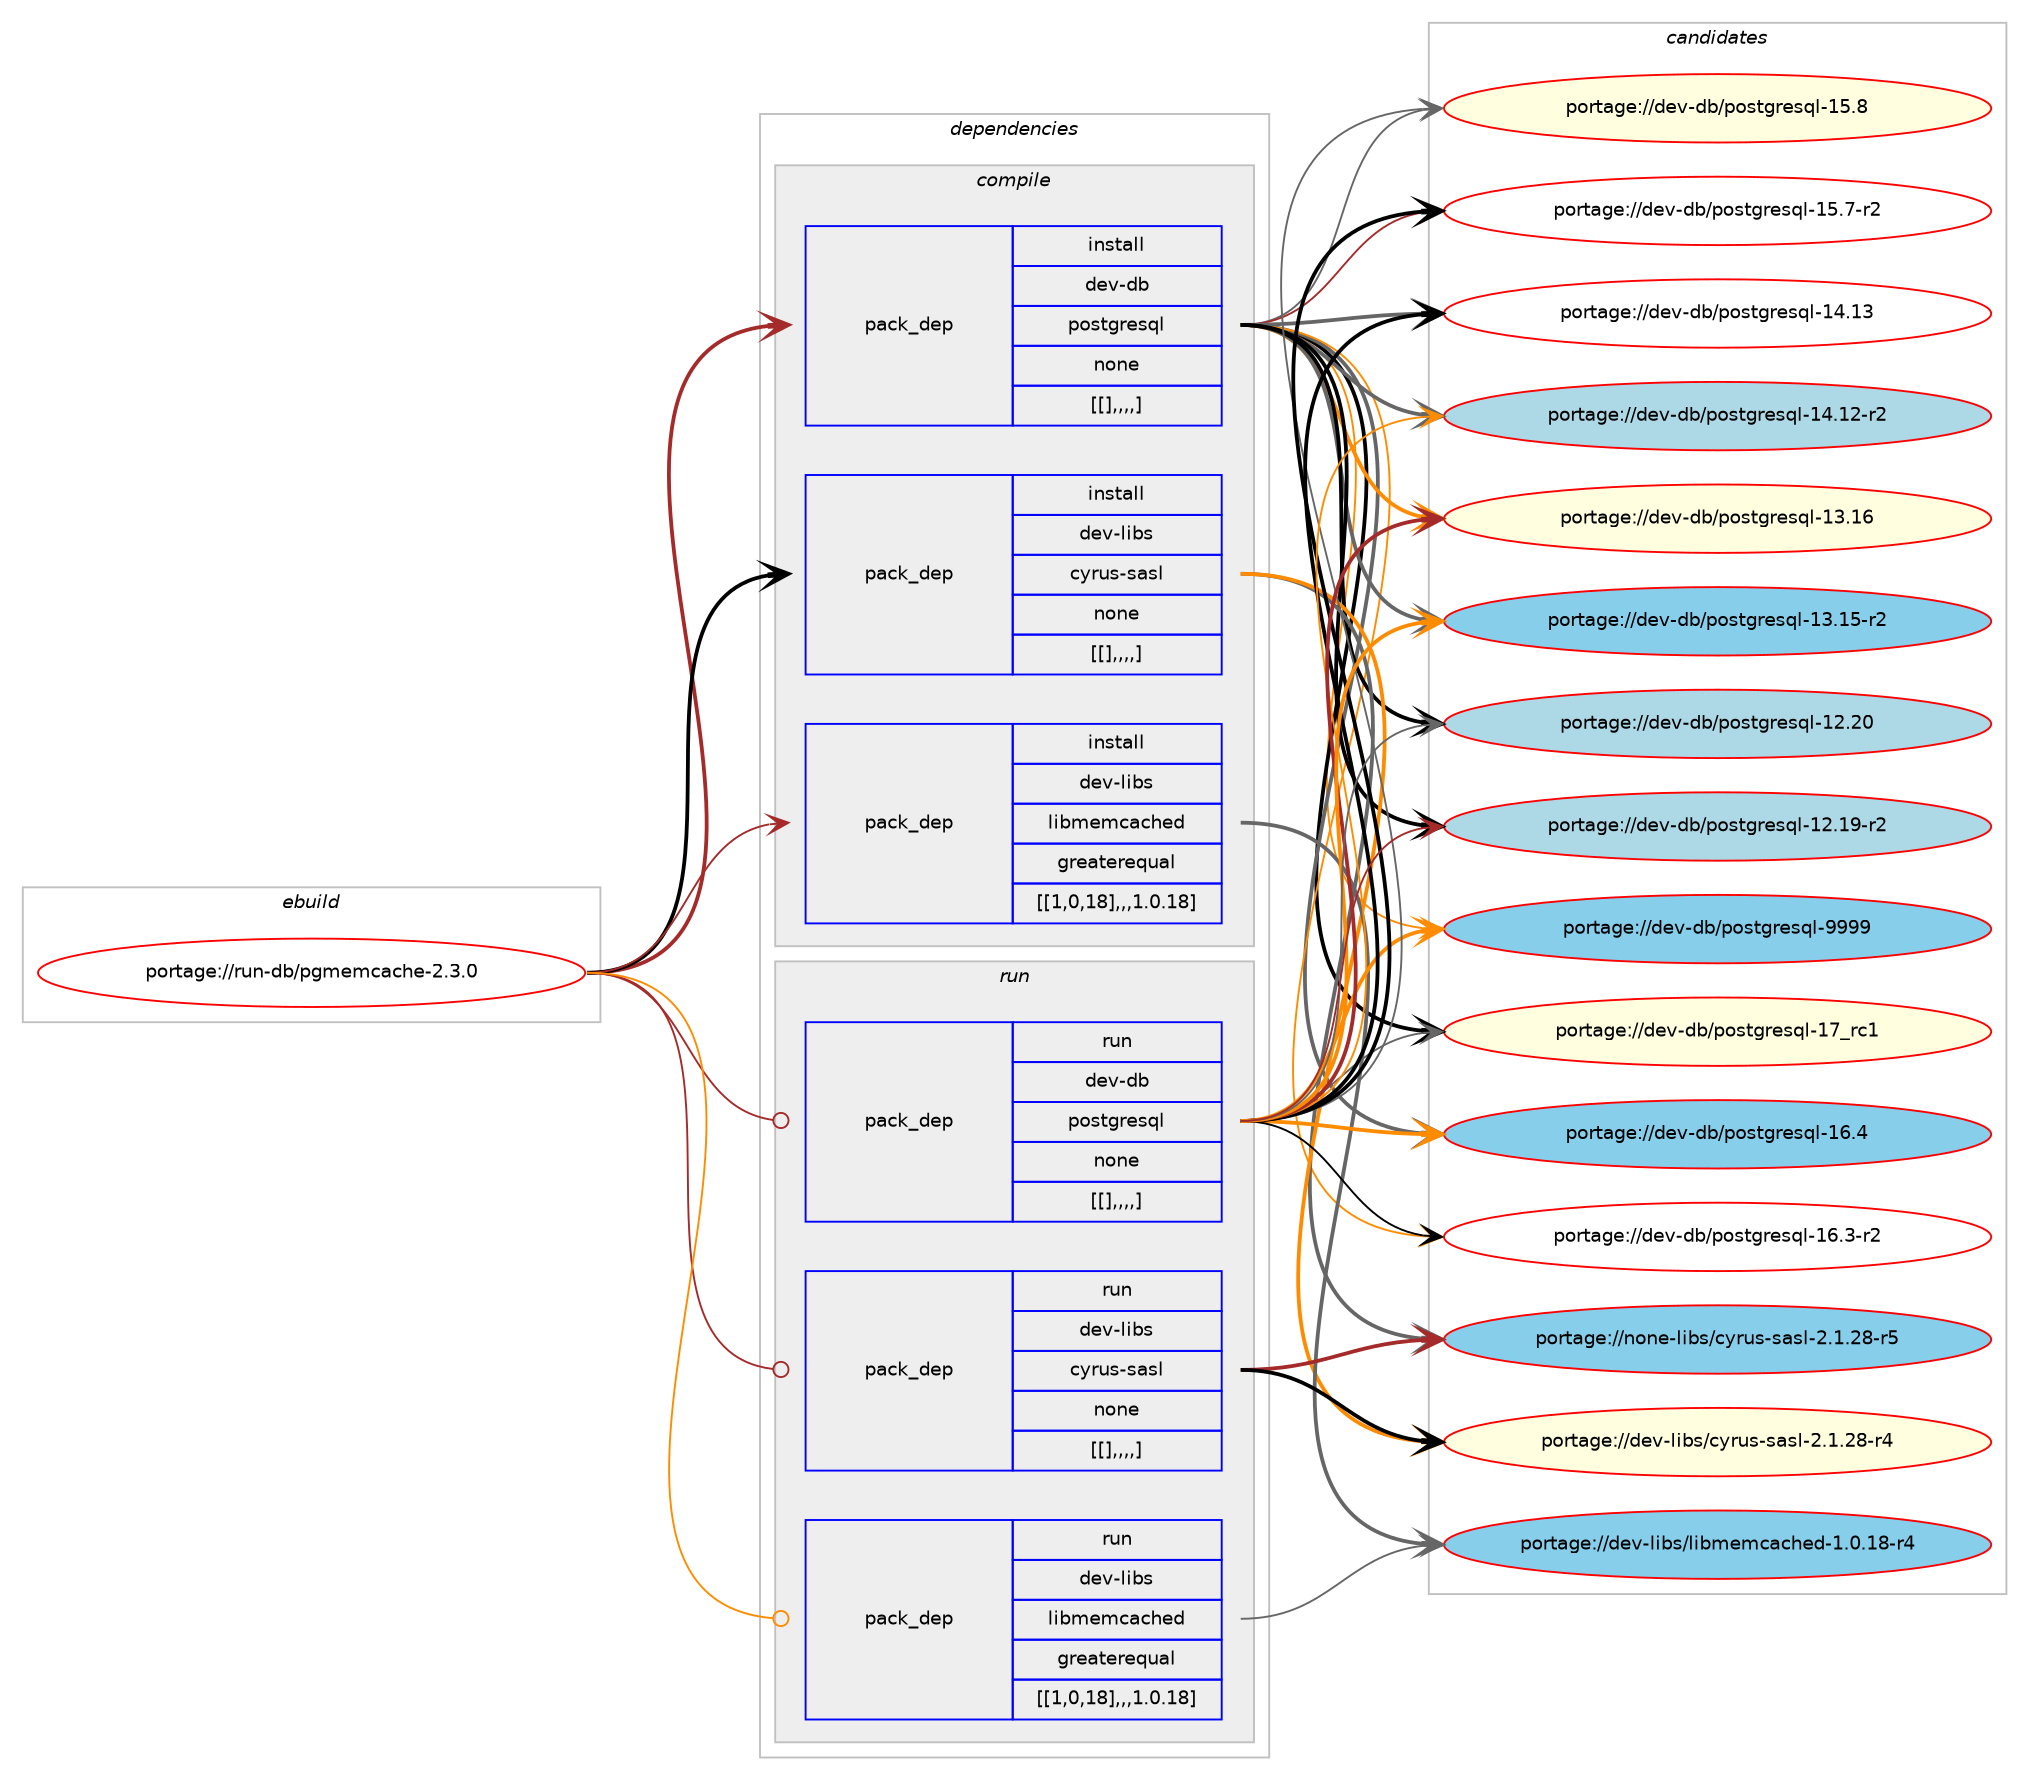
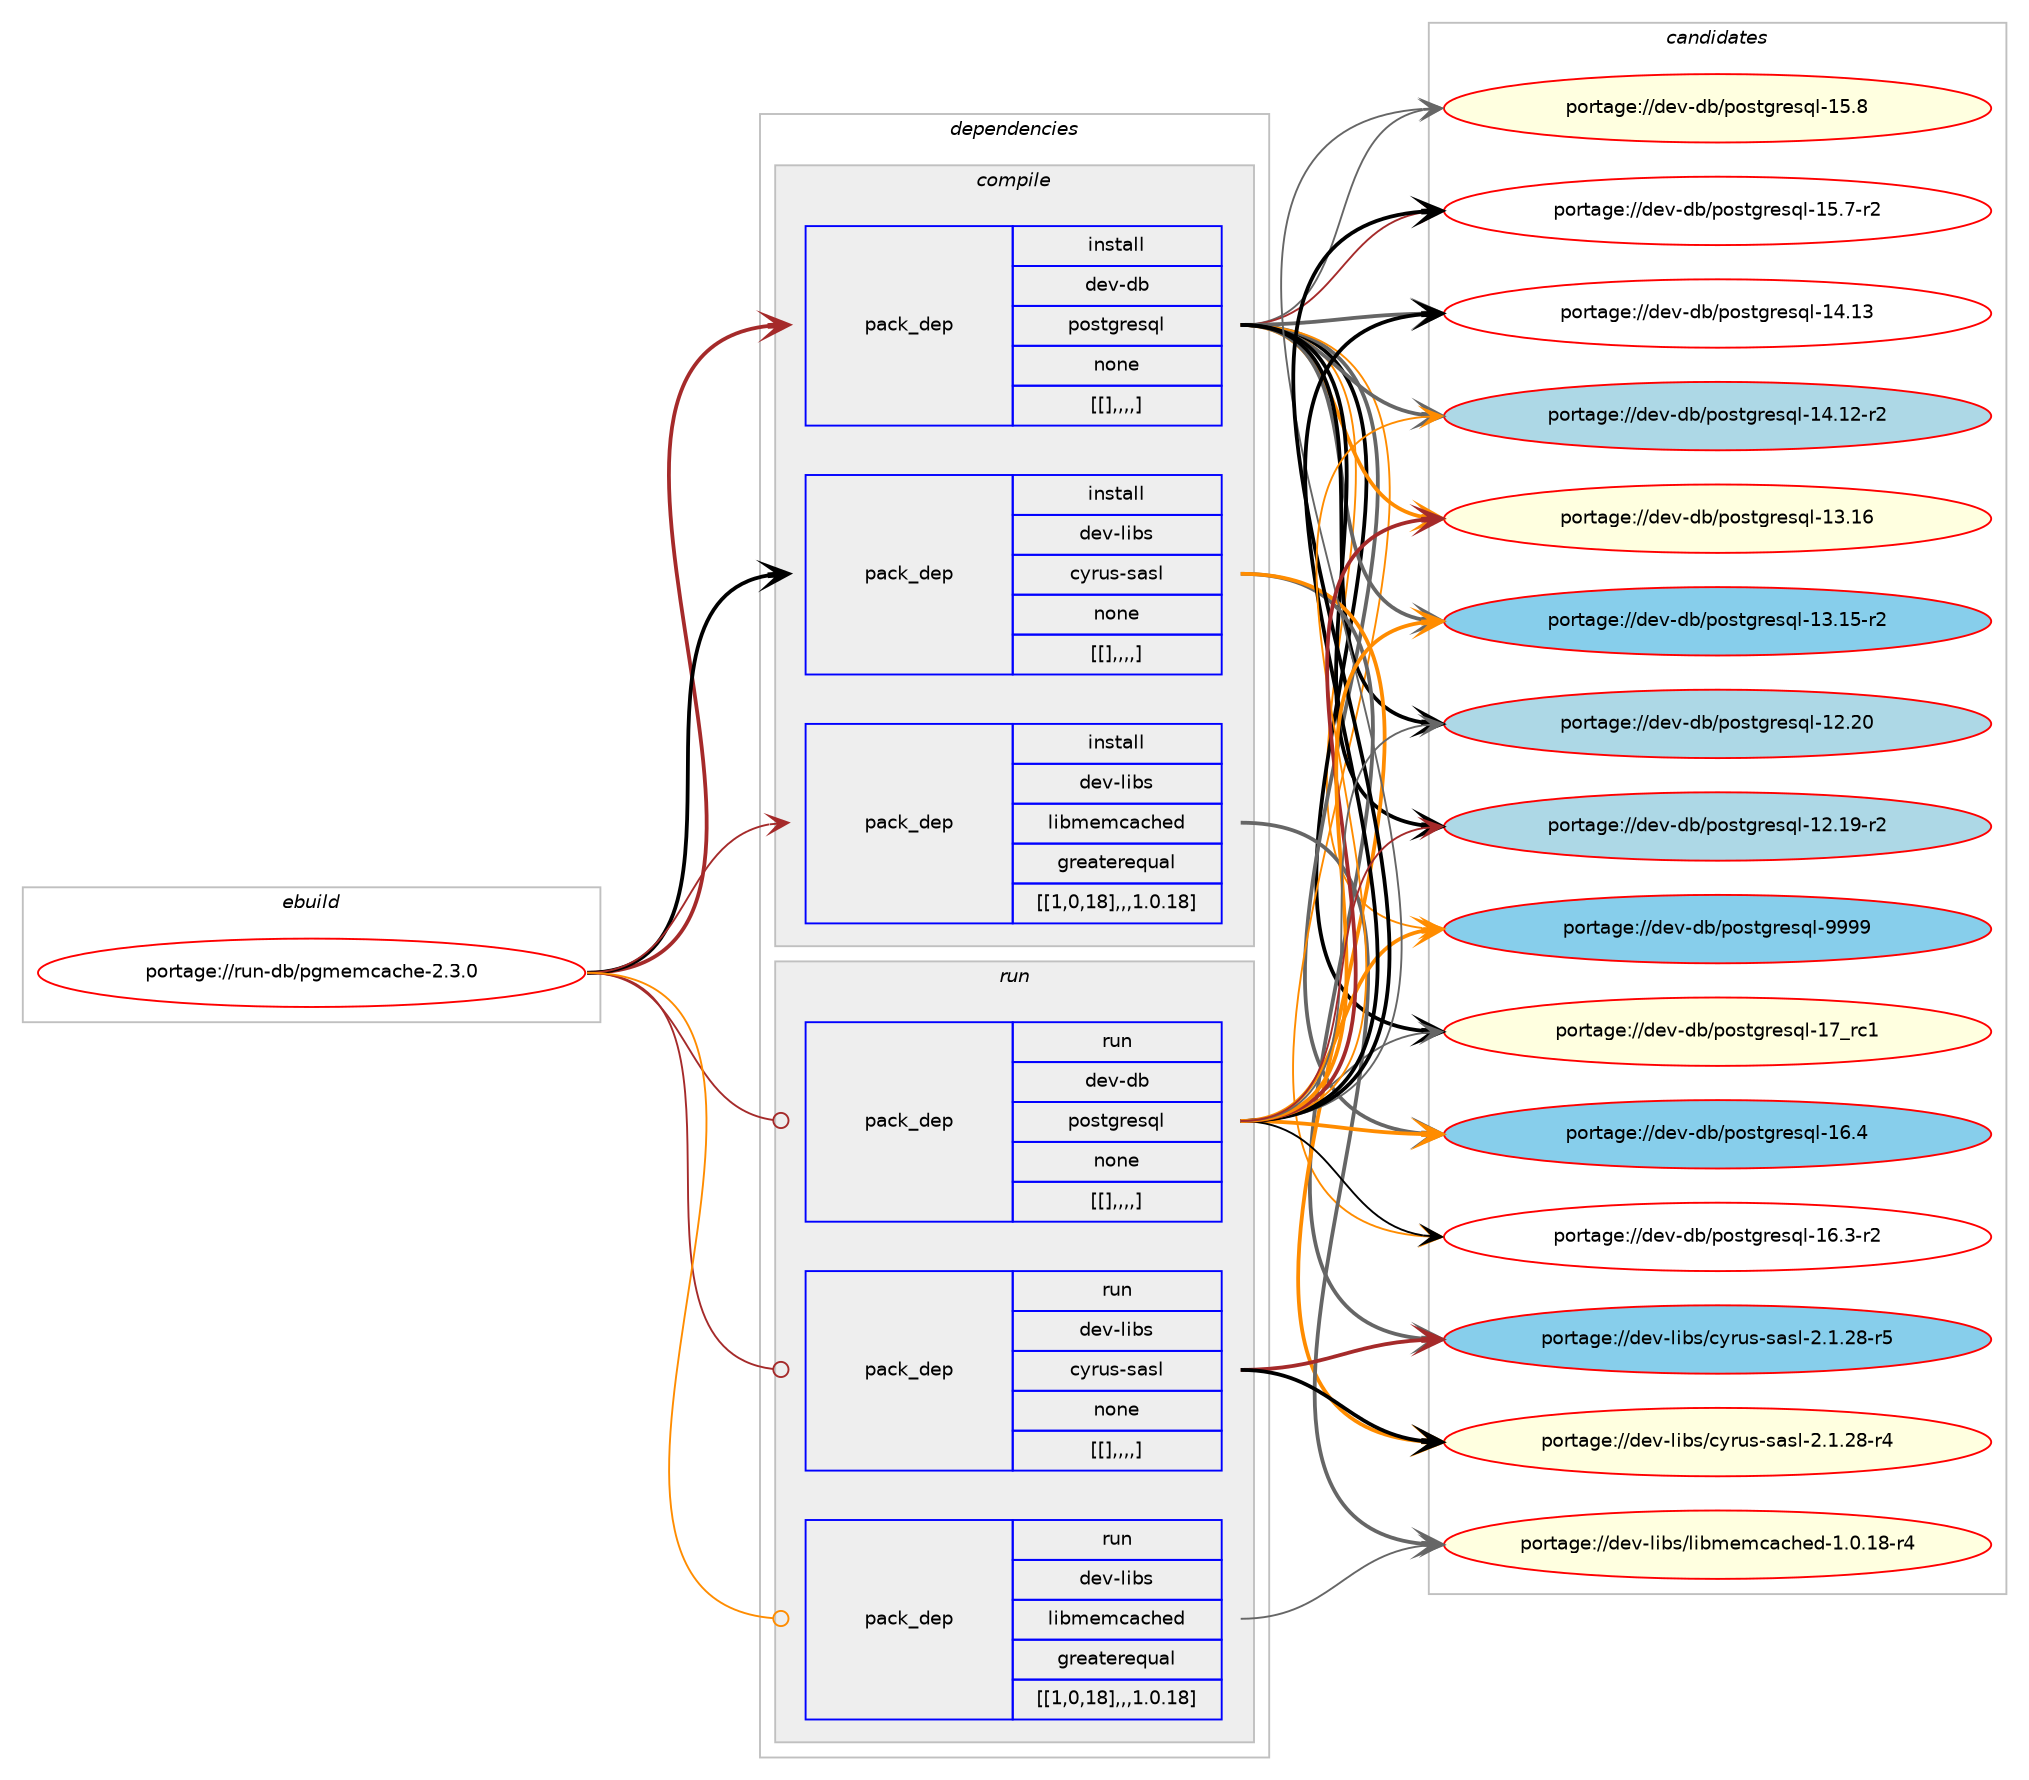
node "portage://none-libs/cyrus-sasl-2.1.28-r5": label "portage://none-libs/cyrus-sasl-2.1.28-r5" -> "portage://dev-libs/cyrus-sasl-2.1.28-r5"
node "portage://dev-libs/libmemcached-1.0.18-r4": fillcolor skyblue -> lightyellow
